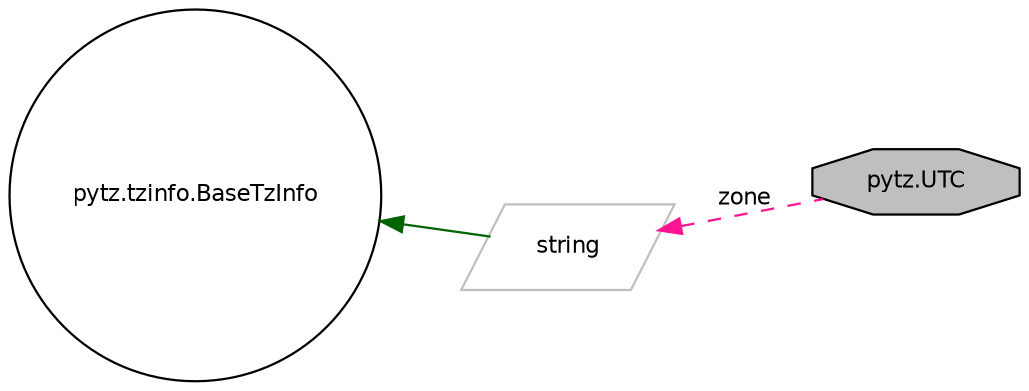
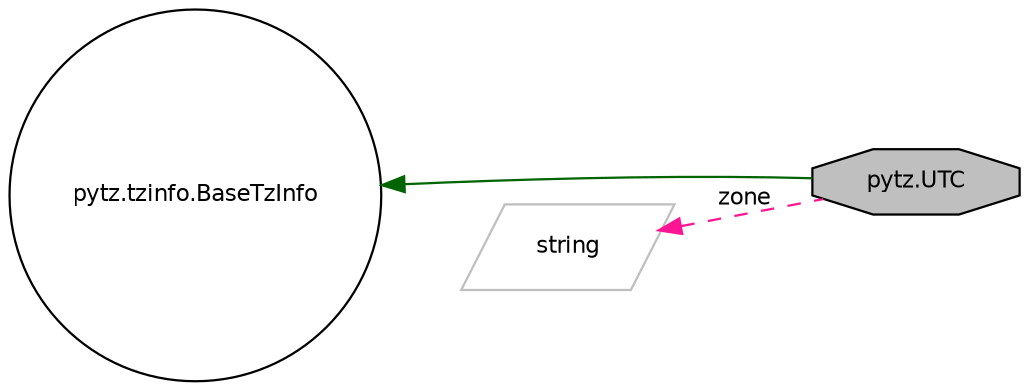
edge "string" -> "pytz.tzinfo.BaseTzInfo": now "pytz.UTC" -> "pytz.tzinfo.BaseTzInfo"
